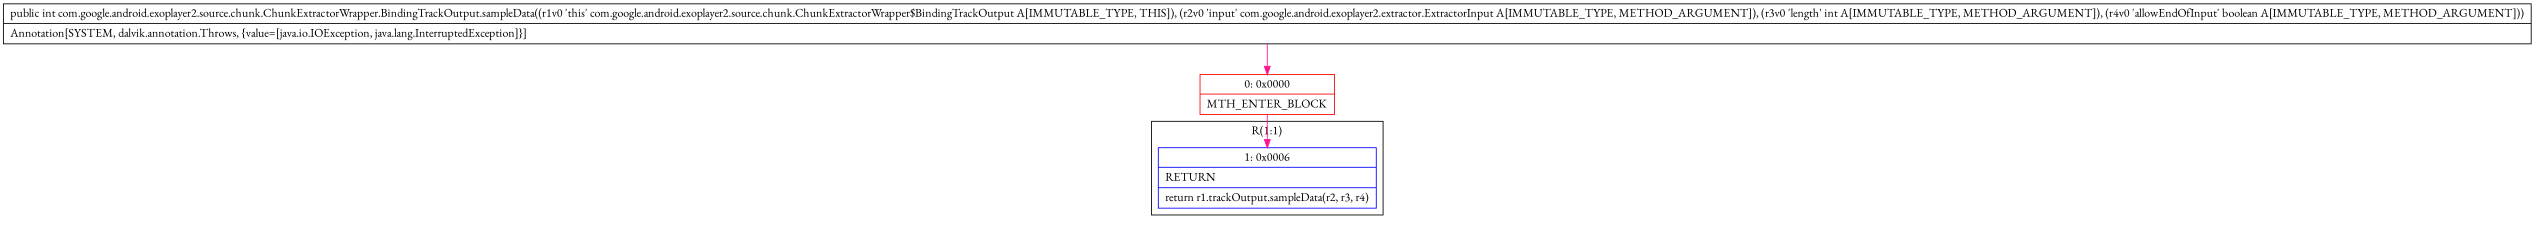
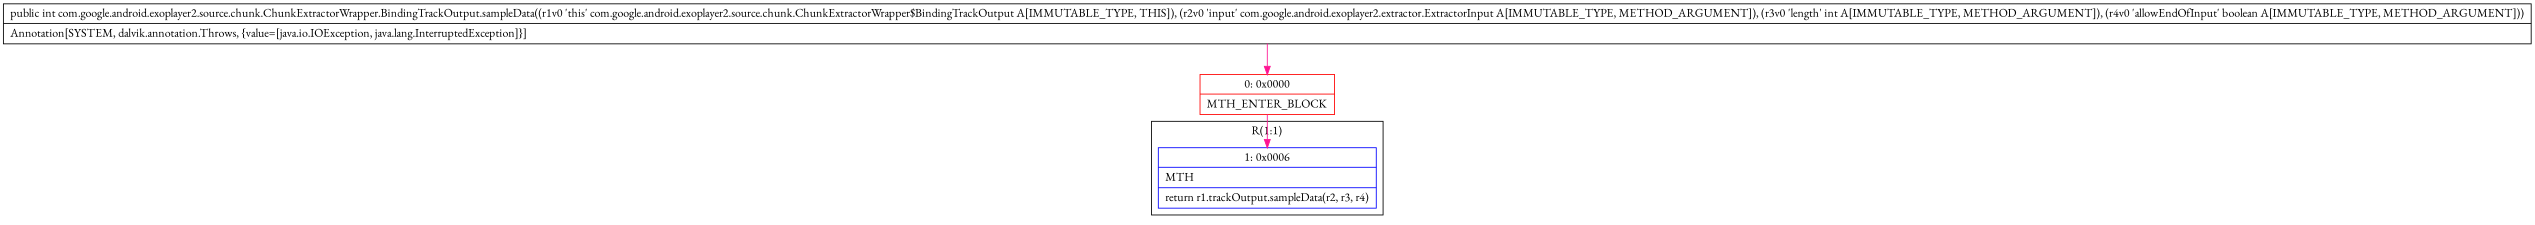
node "1: 0x0006": text "RETURN" -> "MTH"
